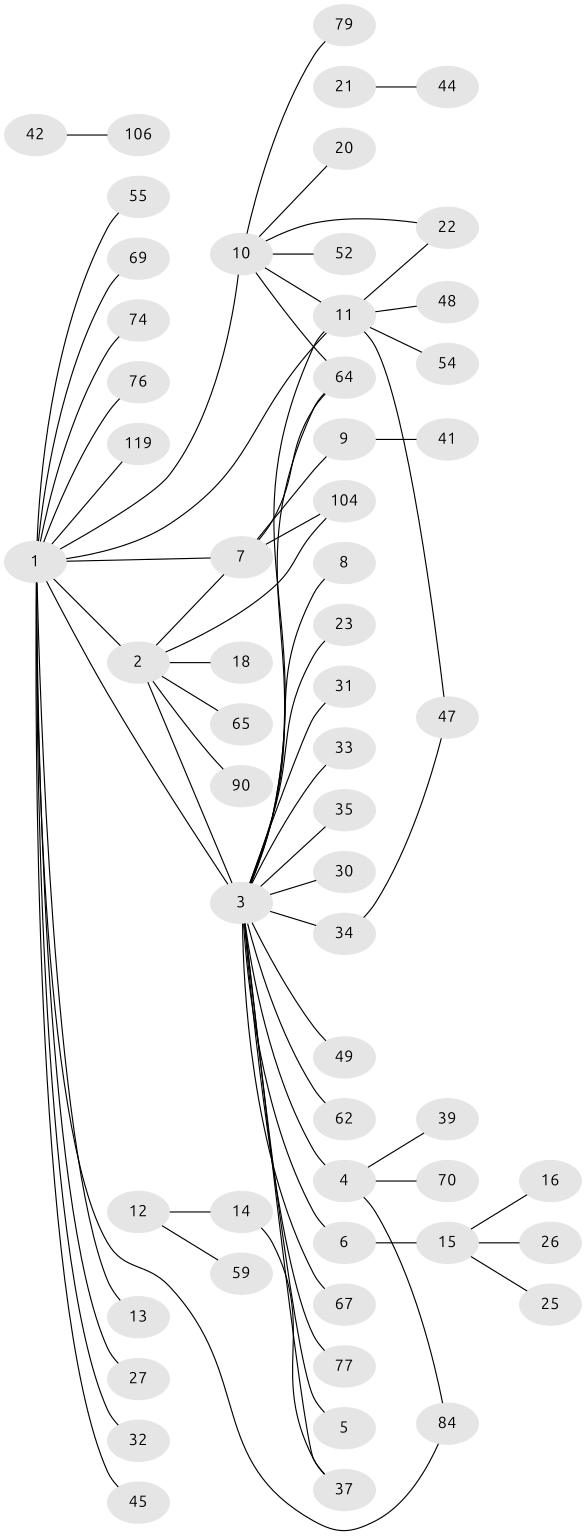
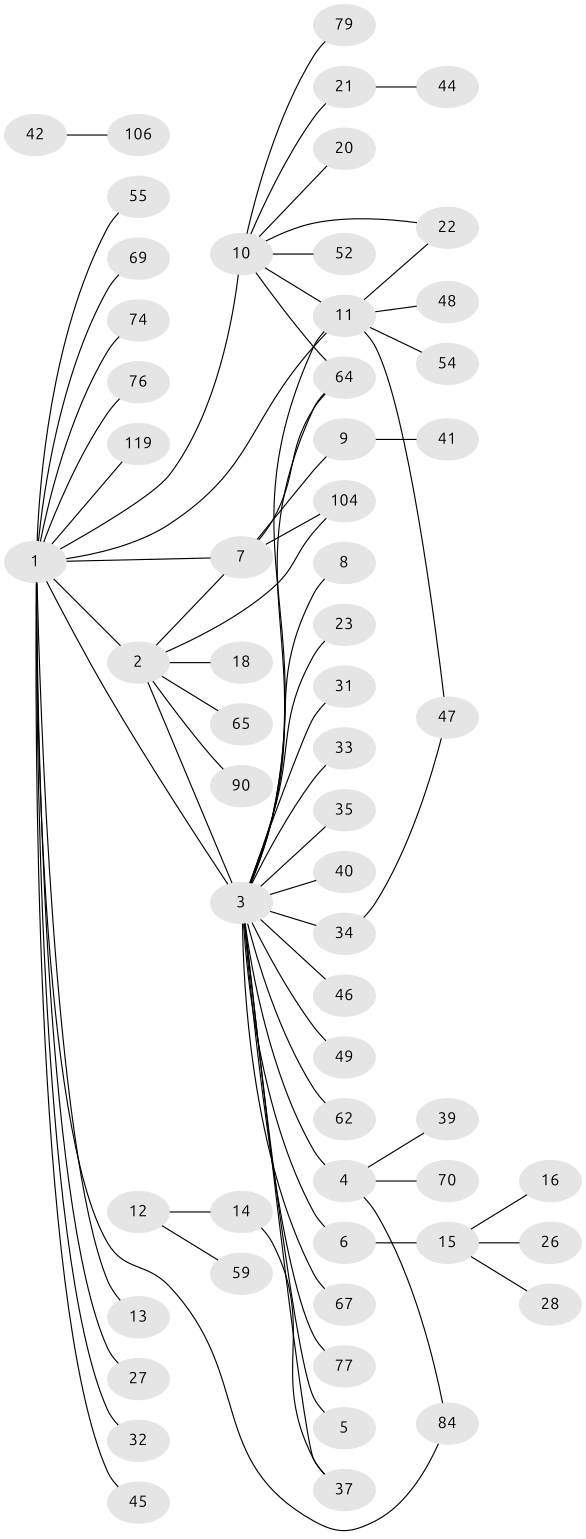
edge "21" -- "10": added
node "30": label "30" -> "40"
node "46": added
node "25": label "25" -> "28"
